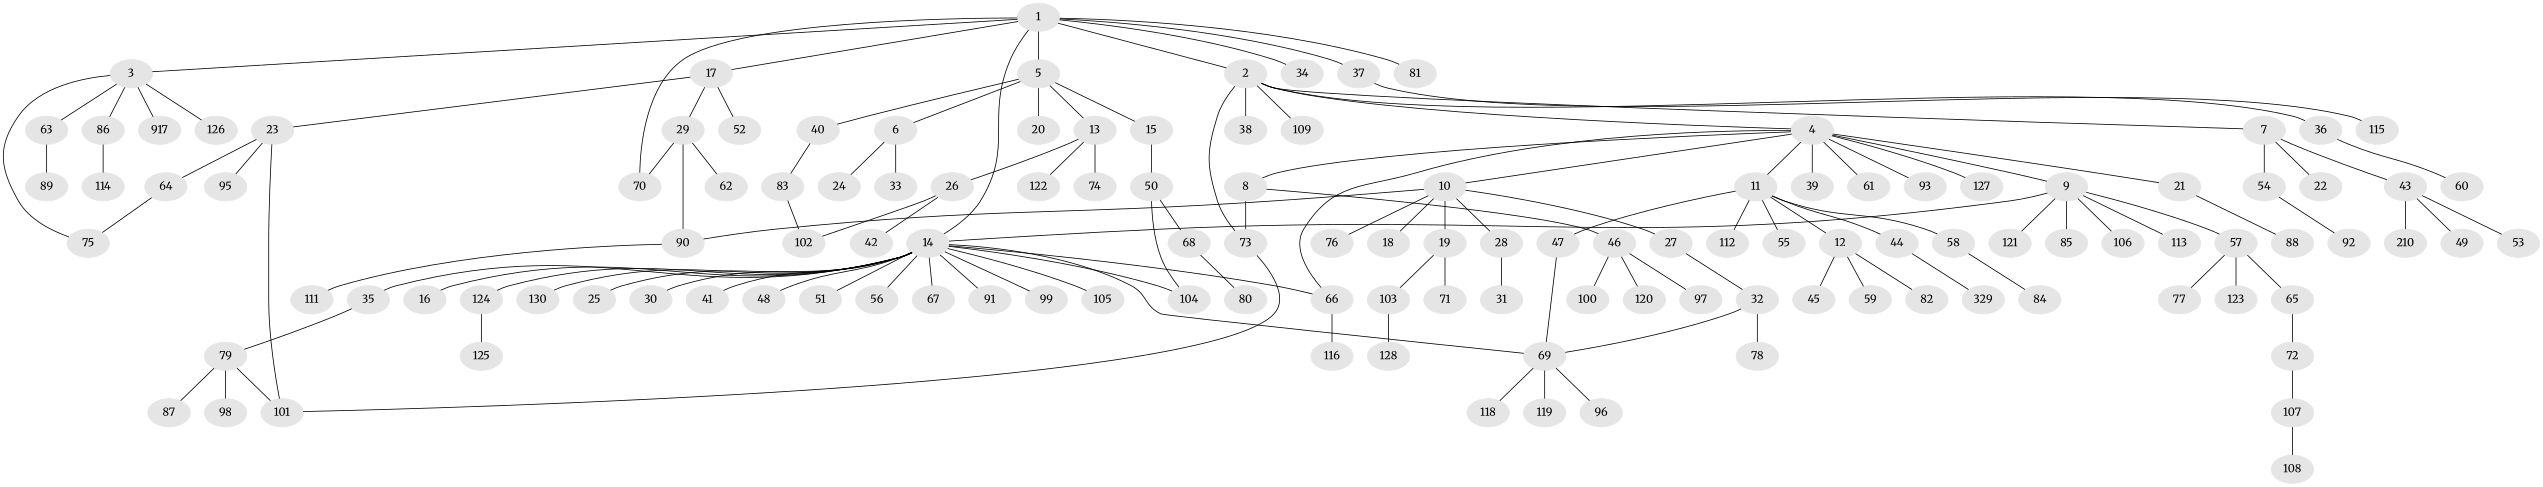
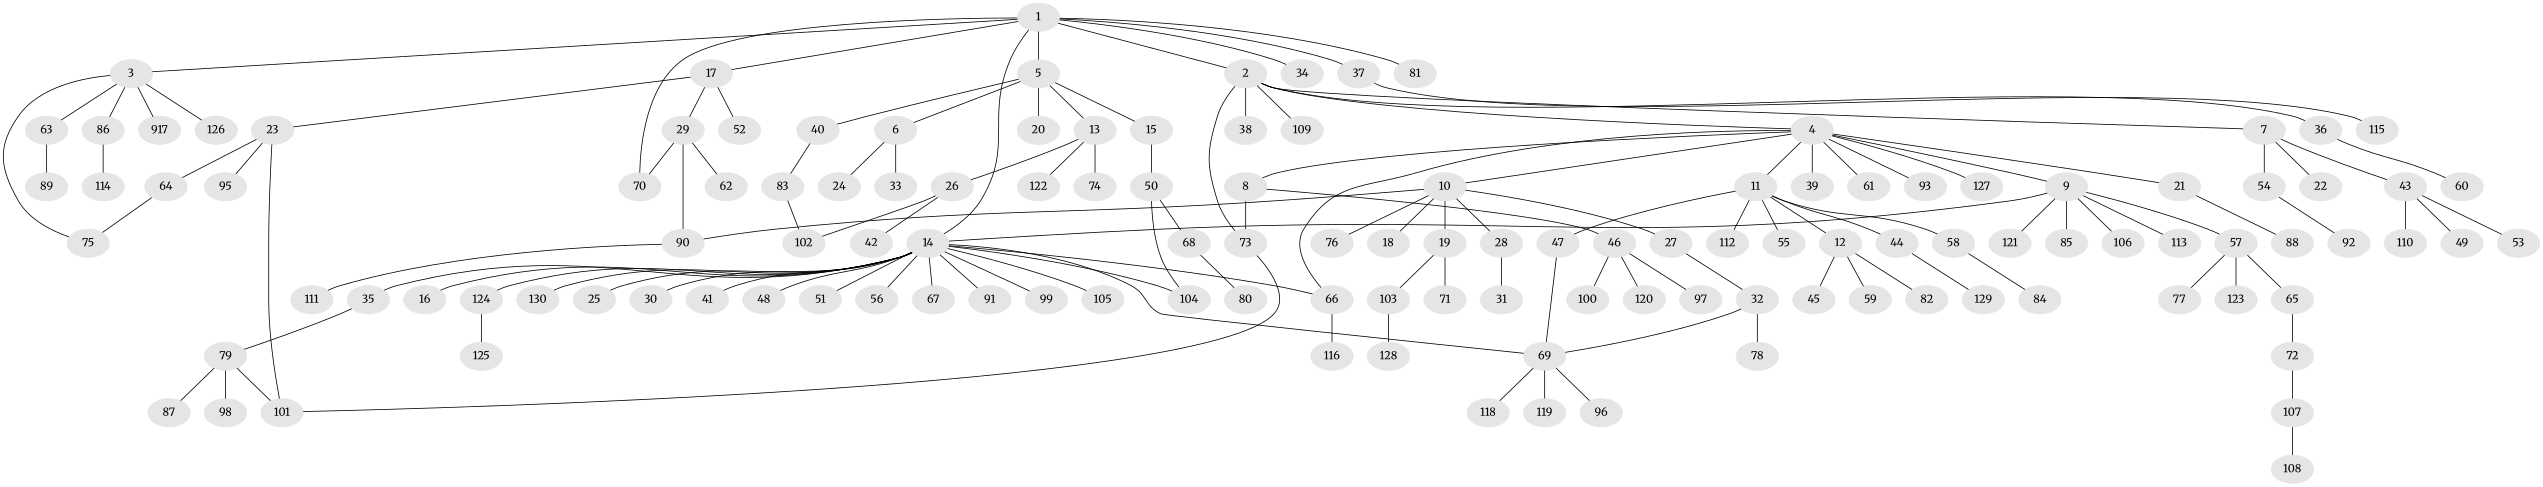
node "210": label "210" -> "110"
node "329": label "329" -> "129"
